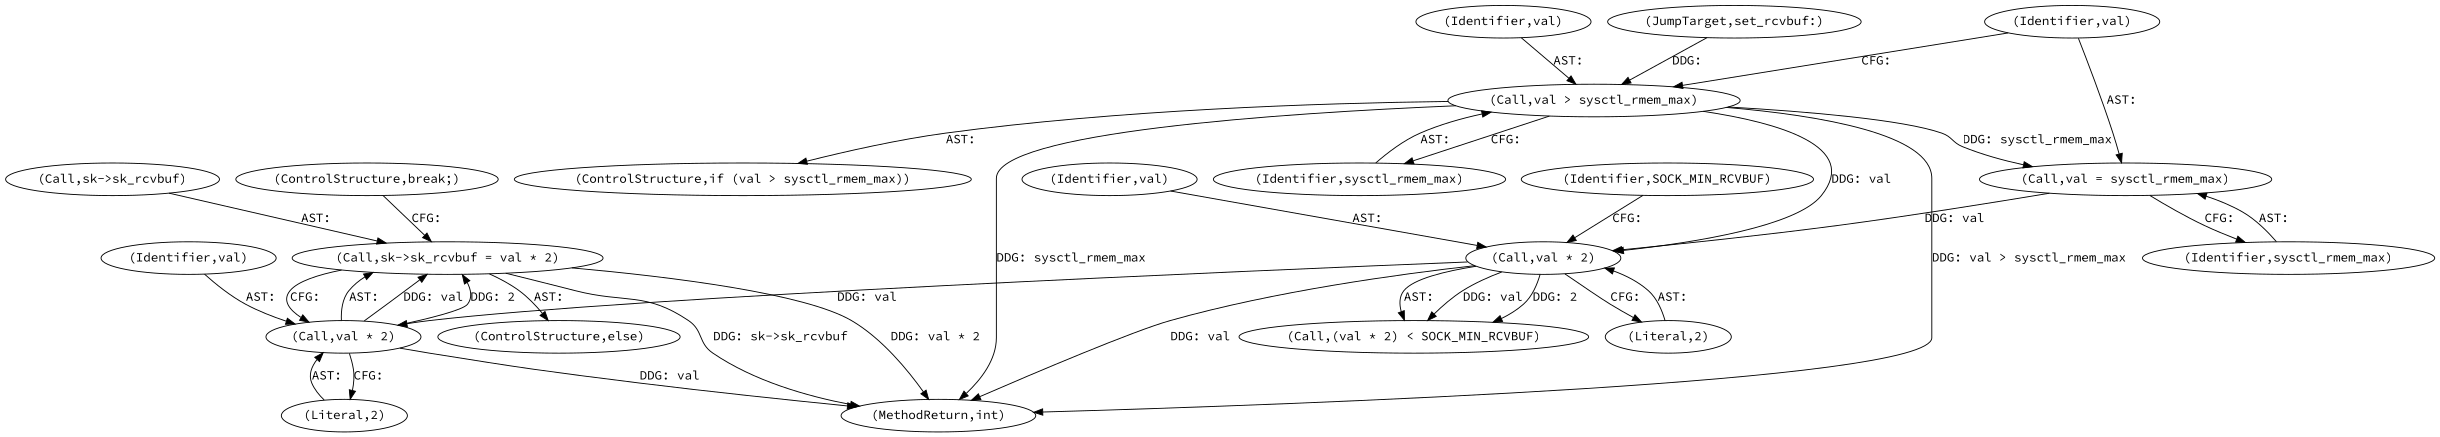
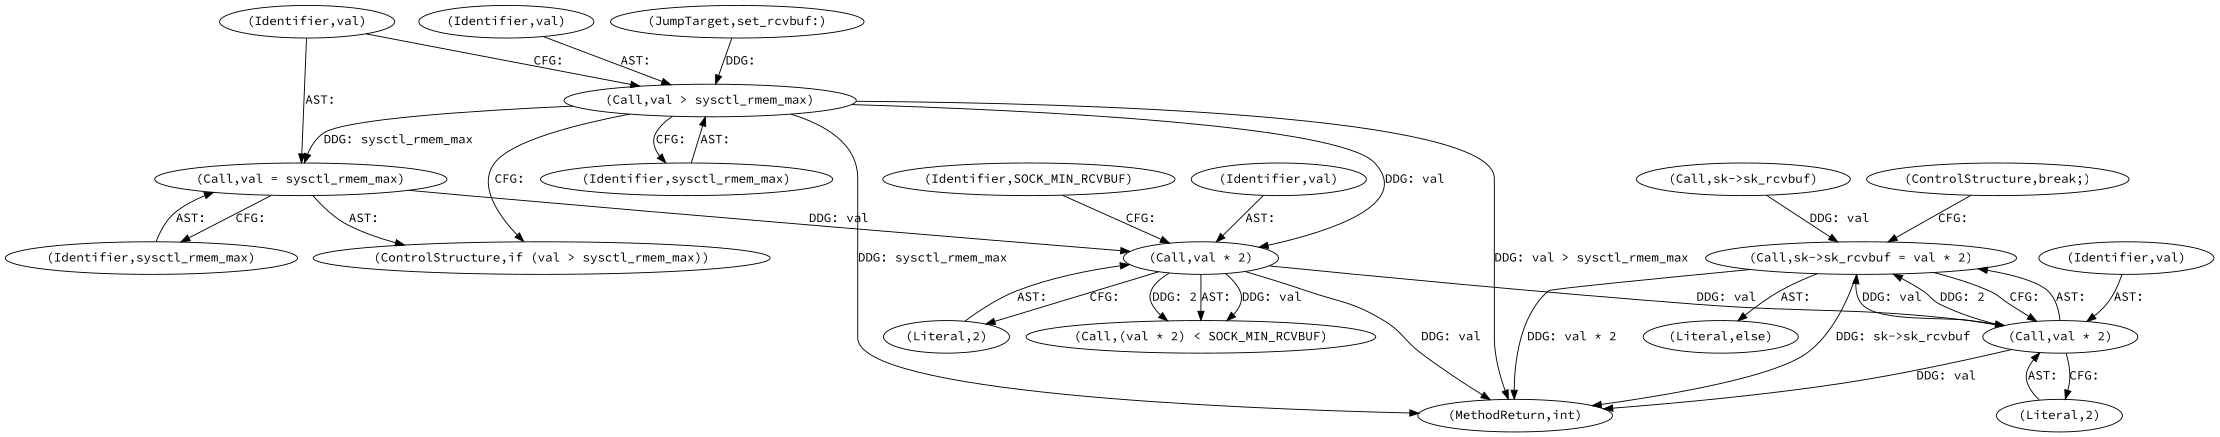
edge "(Call,val > sysctl_rmem_max)" -> "(ControlStructure,if (val > sysctl_rmem_max))": label "AST: " -> "CFG: "
edge "(Call,sk->sk_rcvbuf)" -> "(Call,sk->sk_rcvbuf = val * 2)": label "AST: " -> "DDG: val"
edge "(Call,val = sysctl_rmem_max)" -> "(ControlStructure,if (val > sysctl_rmem_max))": added, label "AST:"
node "(ControlStructure,else)": label "(ControlStructure,else)" -> "(Literal,else)"
